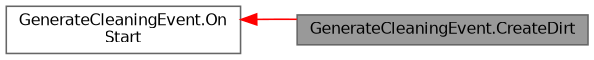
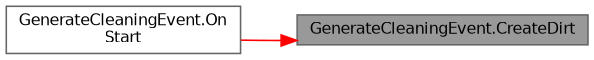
edge "GenerateCleaningEvent.CreateDirt" -> "GenerateCleaningEvent.On Start": reversed
